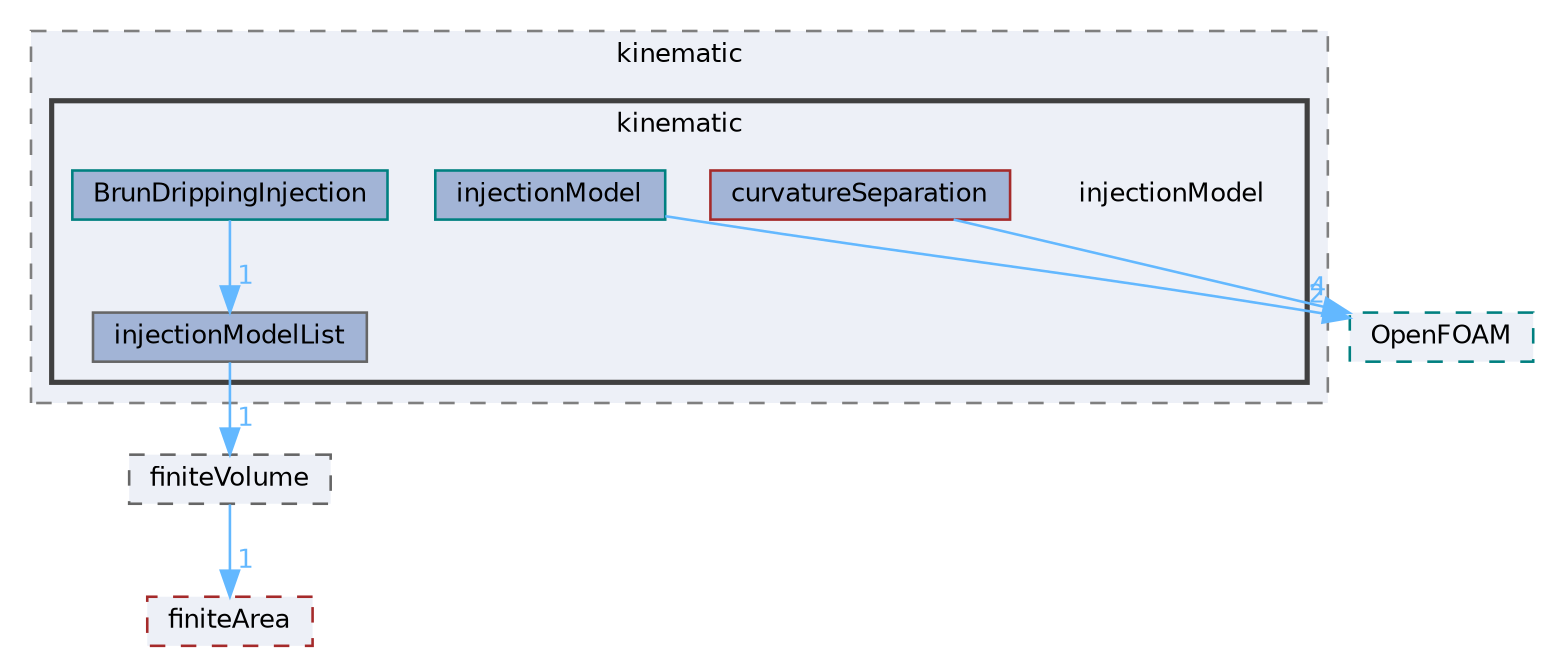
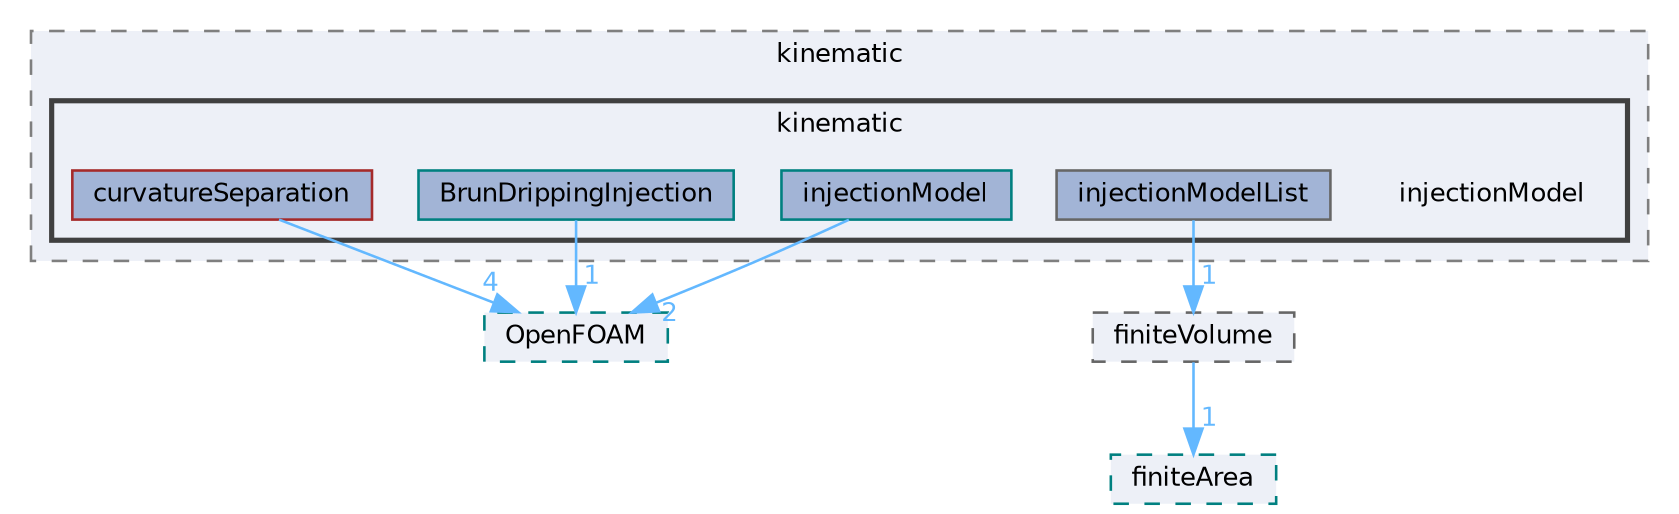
edge "BrunDrippingInjection" -> "injectionModelList": now "BrunDrippingInjection" -> "OpenFOAM"
node "finiteArea": color brown -> teal
